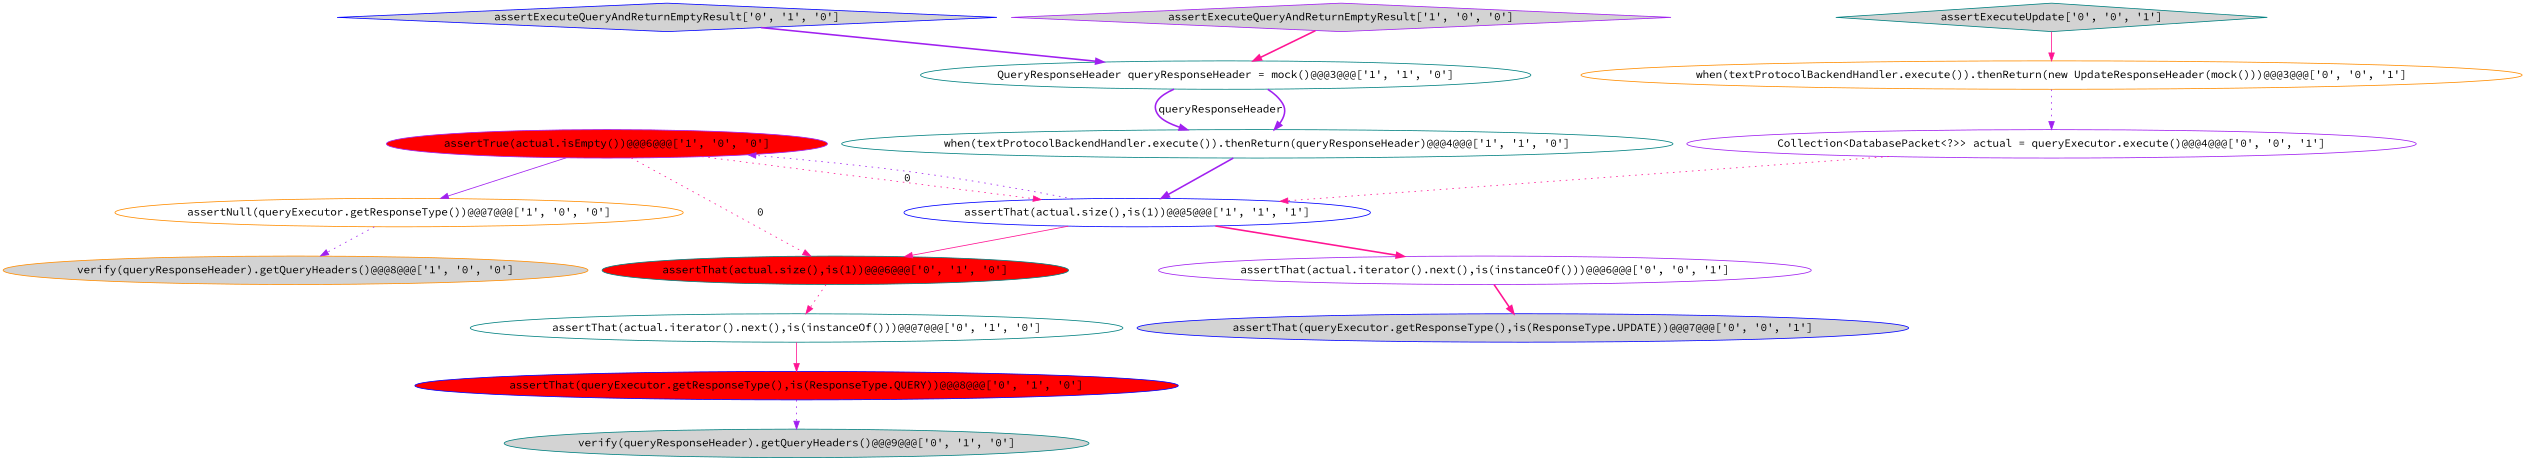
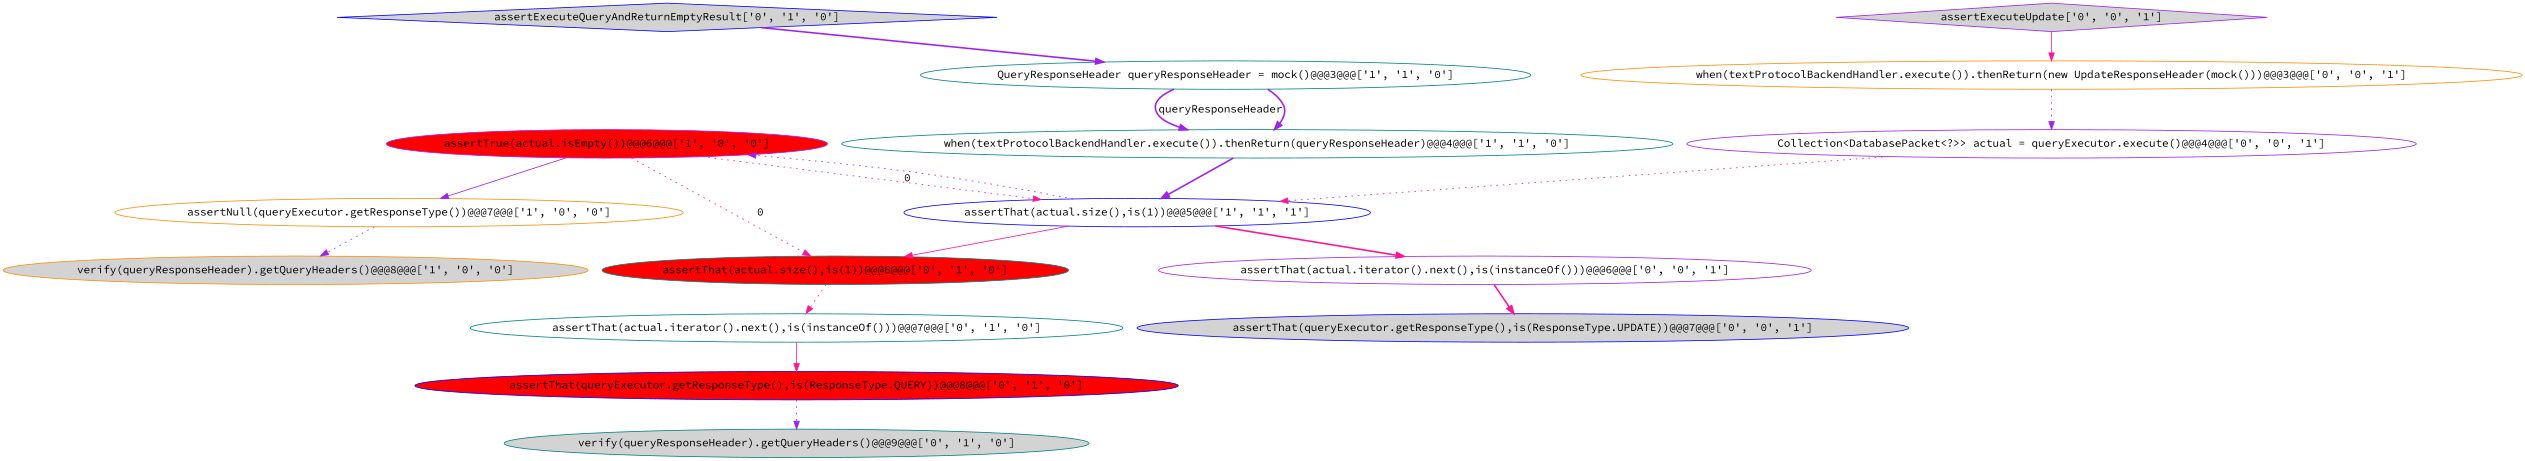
node "assertExecuteQueryAndReturnEmptyResult['1', '0', '0']": removed
node "assertExecuteUpdate['0', '0', '1']": color teal -> purple
